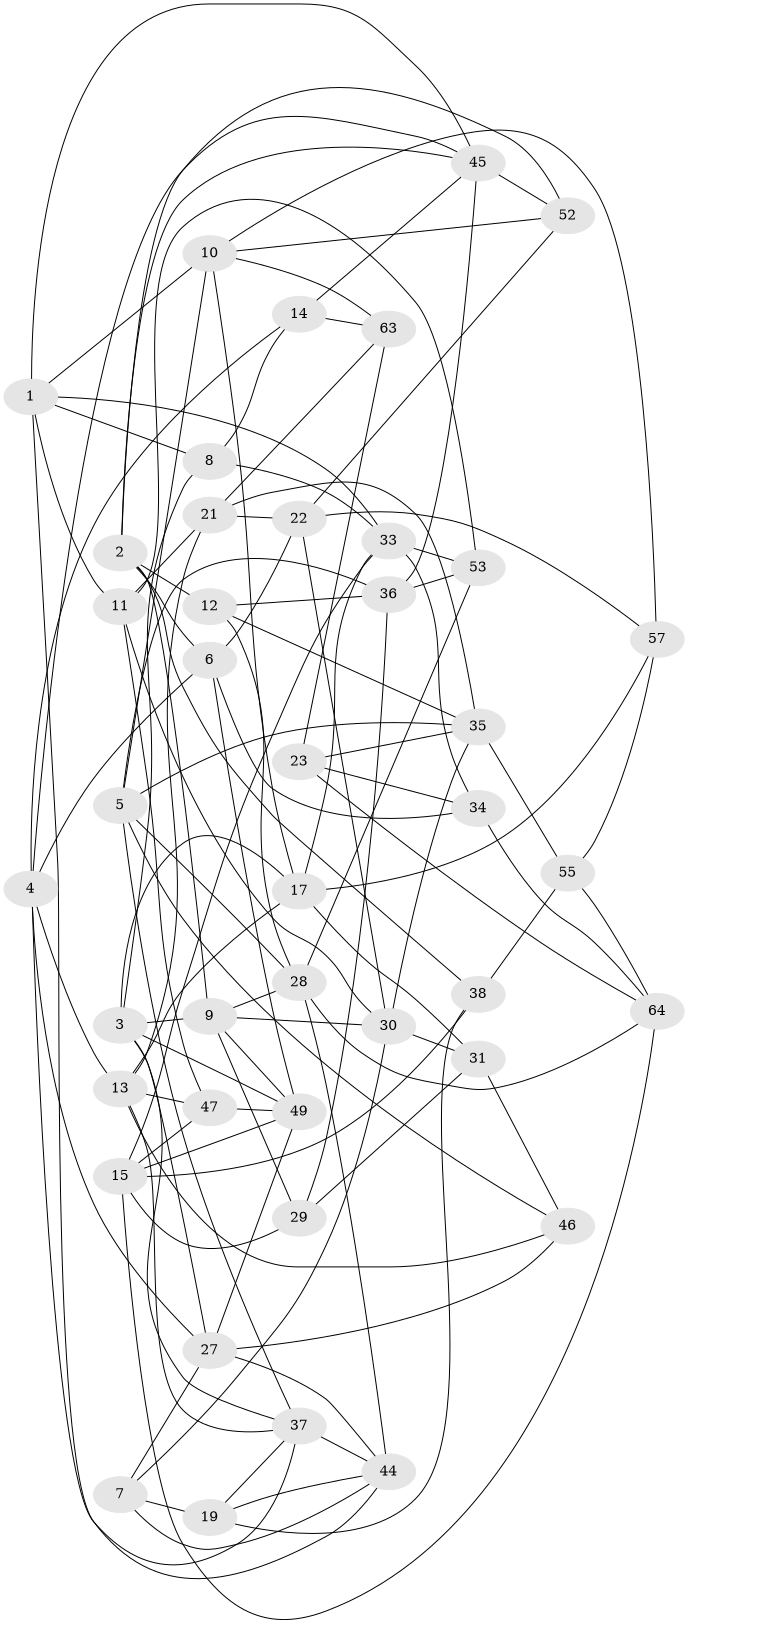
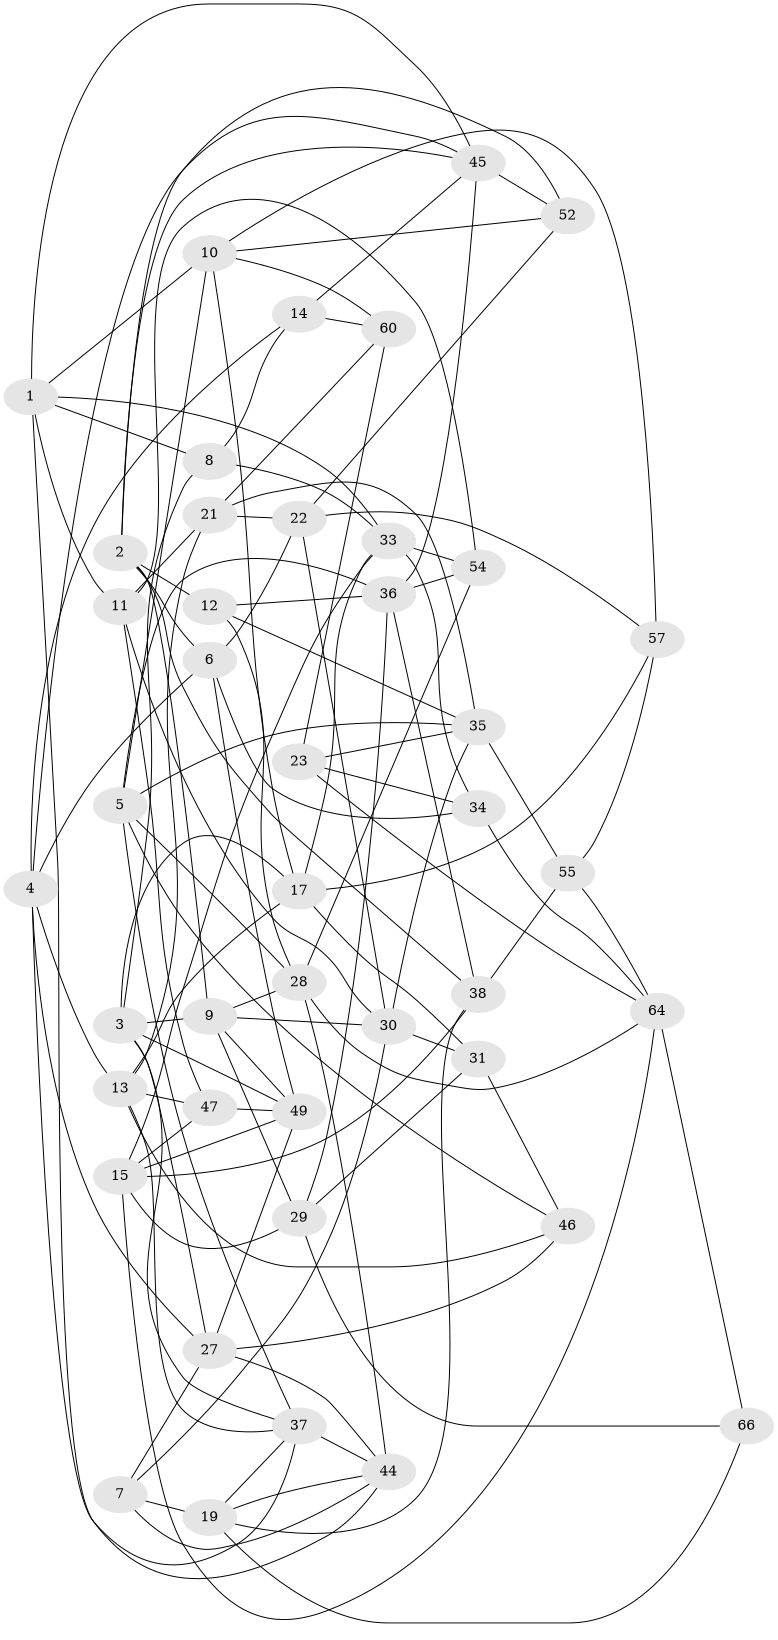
node "63": label "63" -> "60"
node "53": label "53" -> "54"
edge "36" -- "38": added
node "66": added
